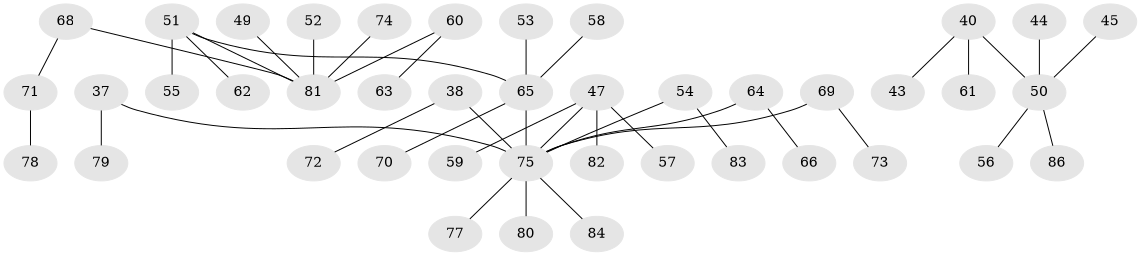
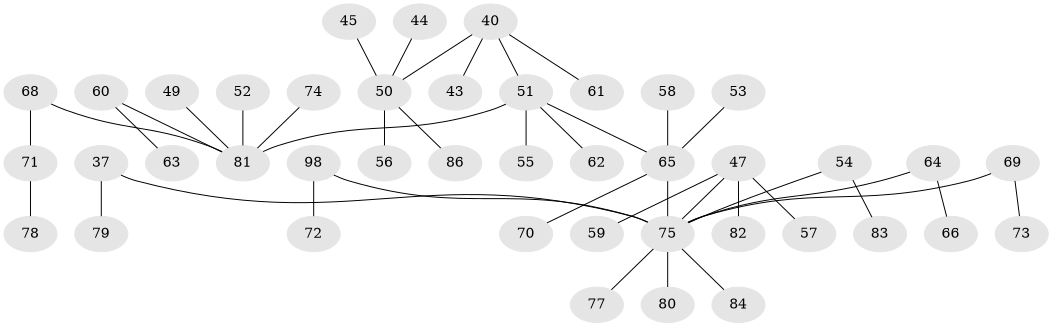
edge "40" -- "51": added
node "38": label "38" -> "98"
